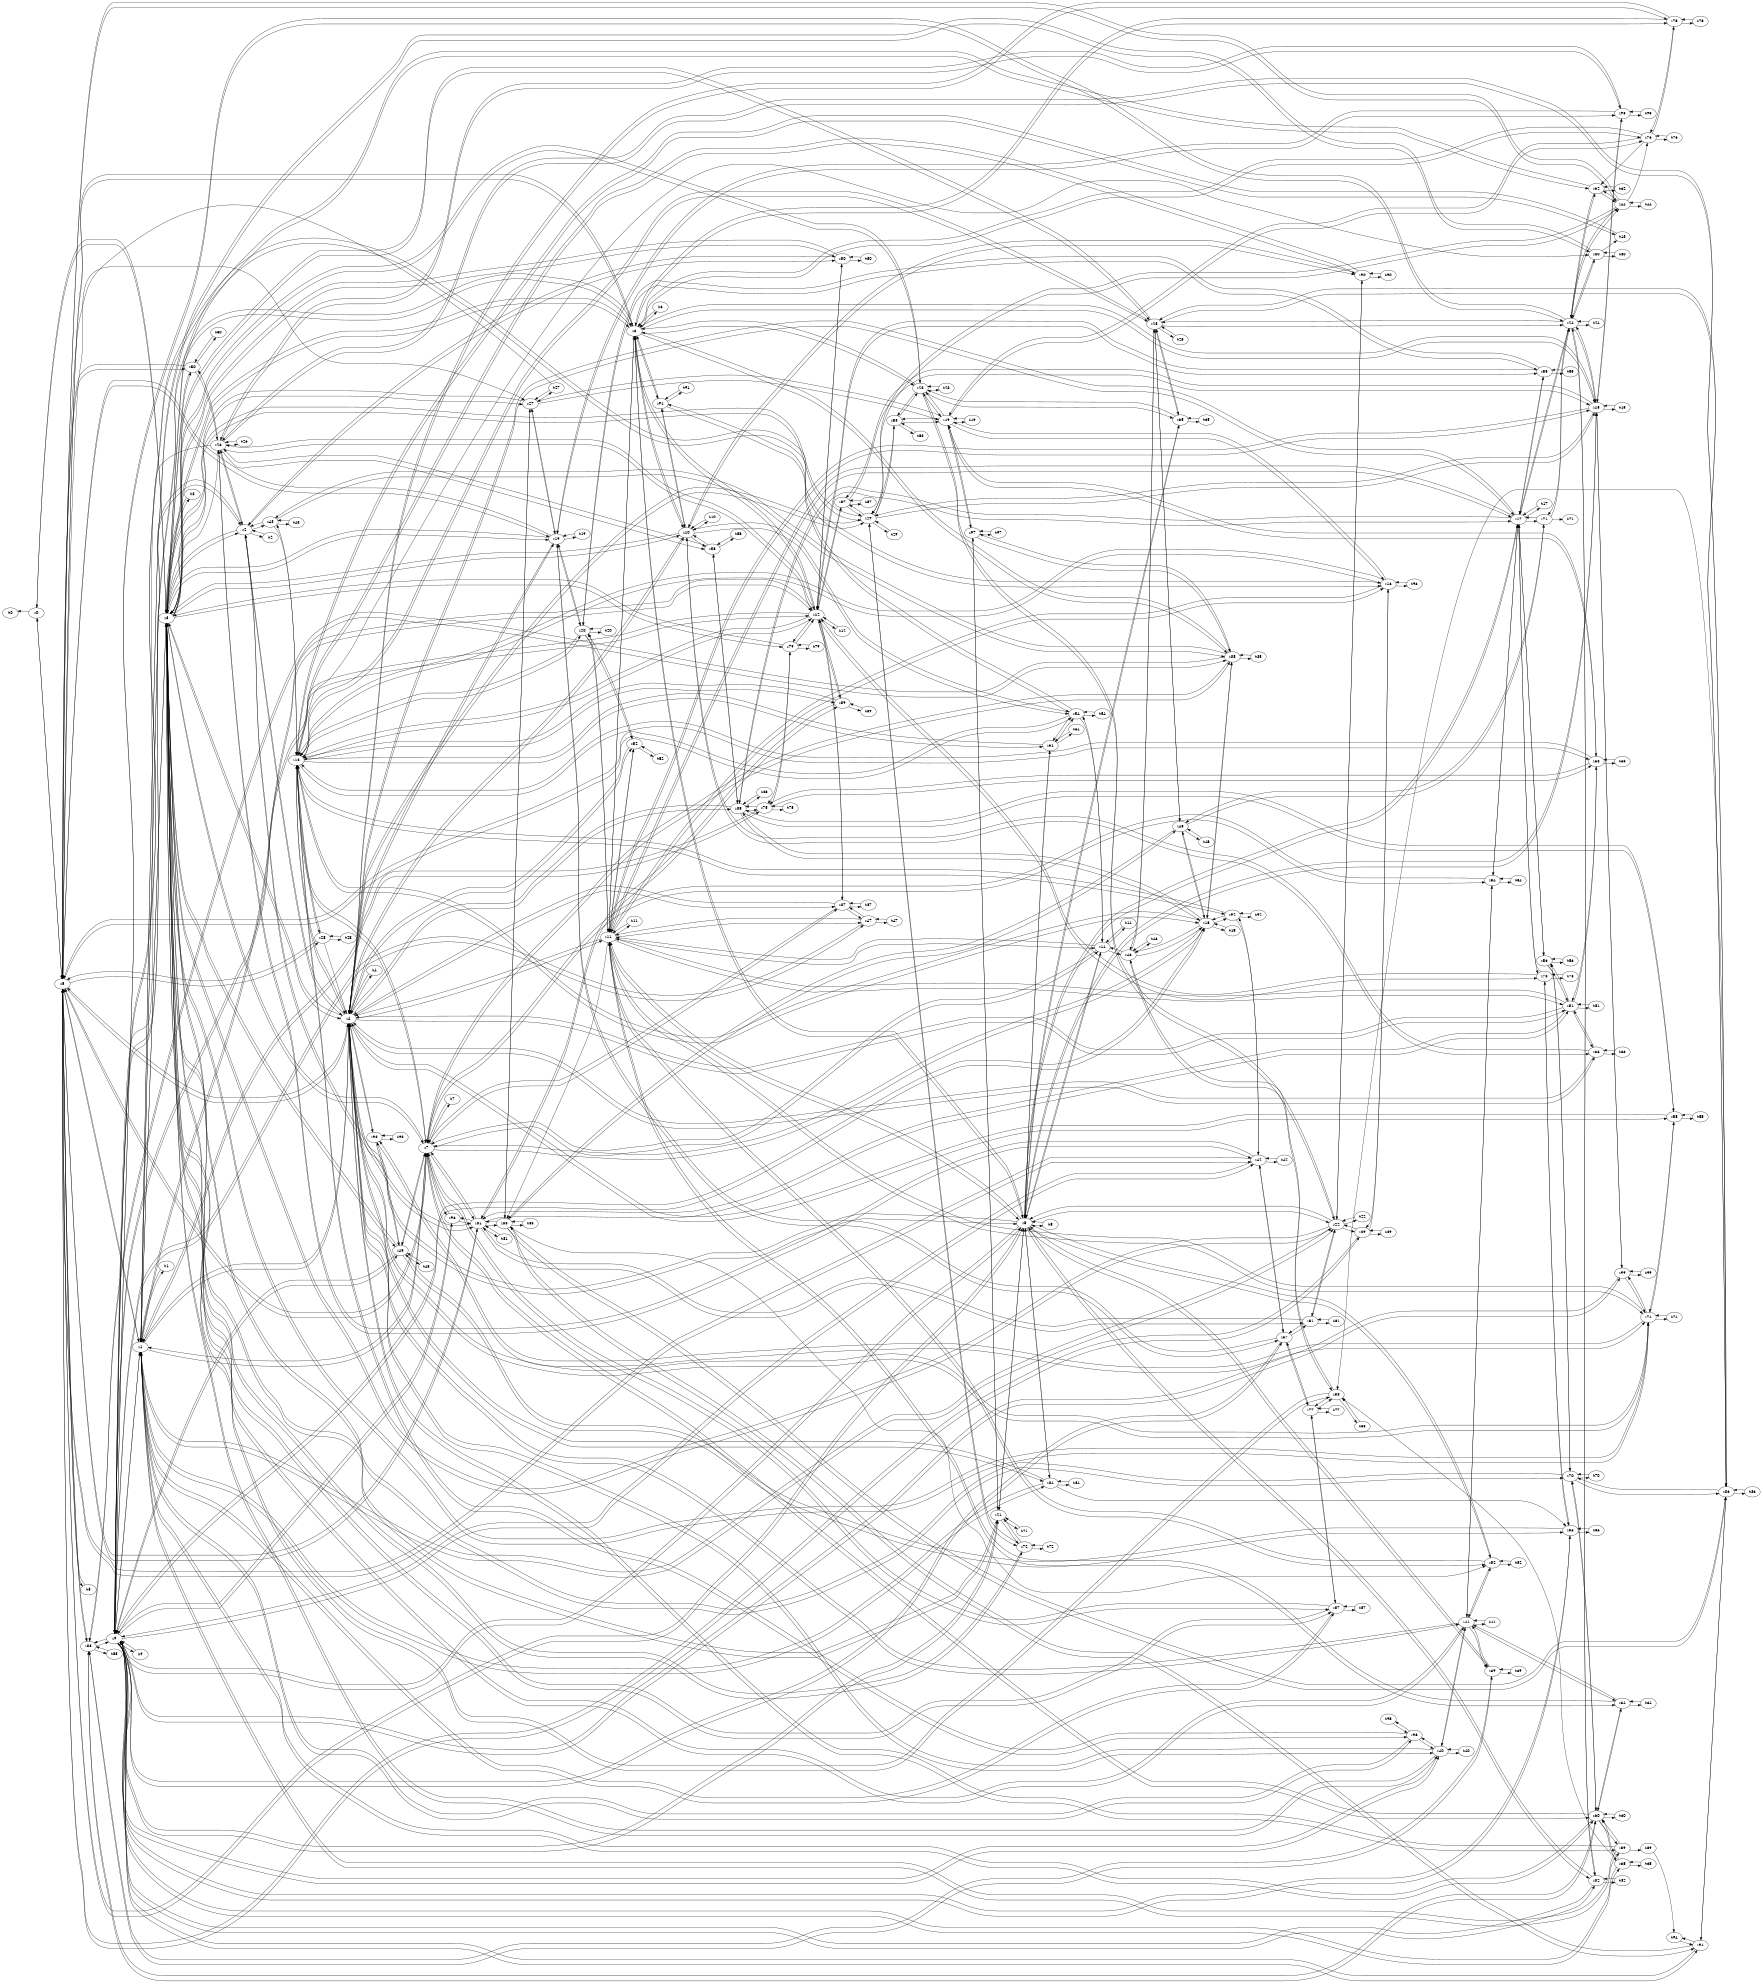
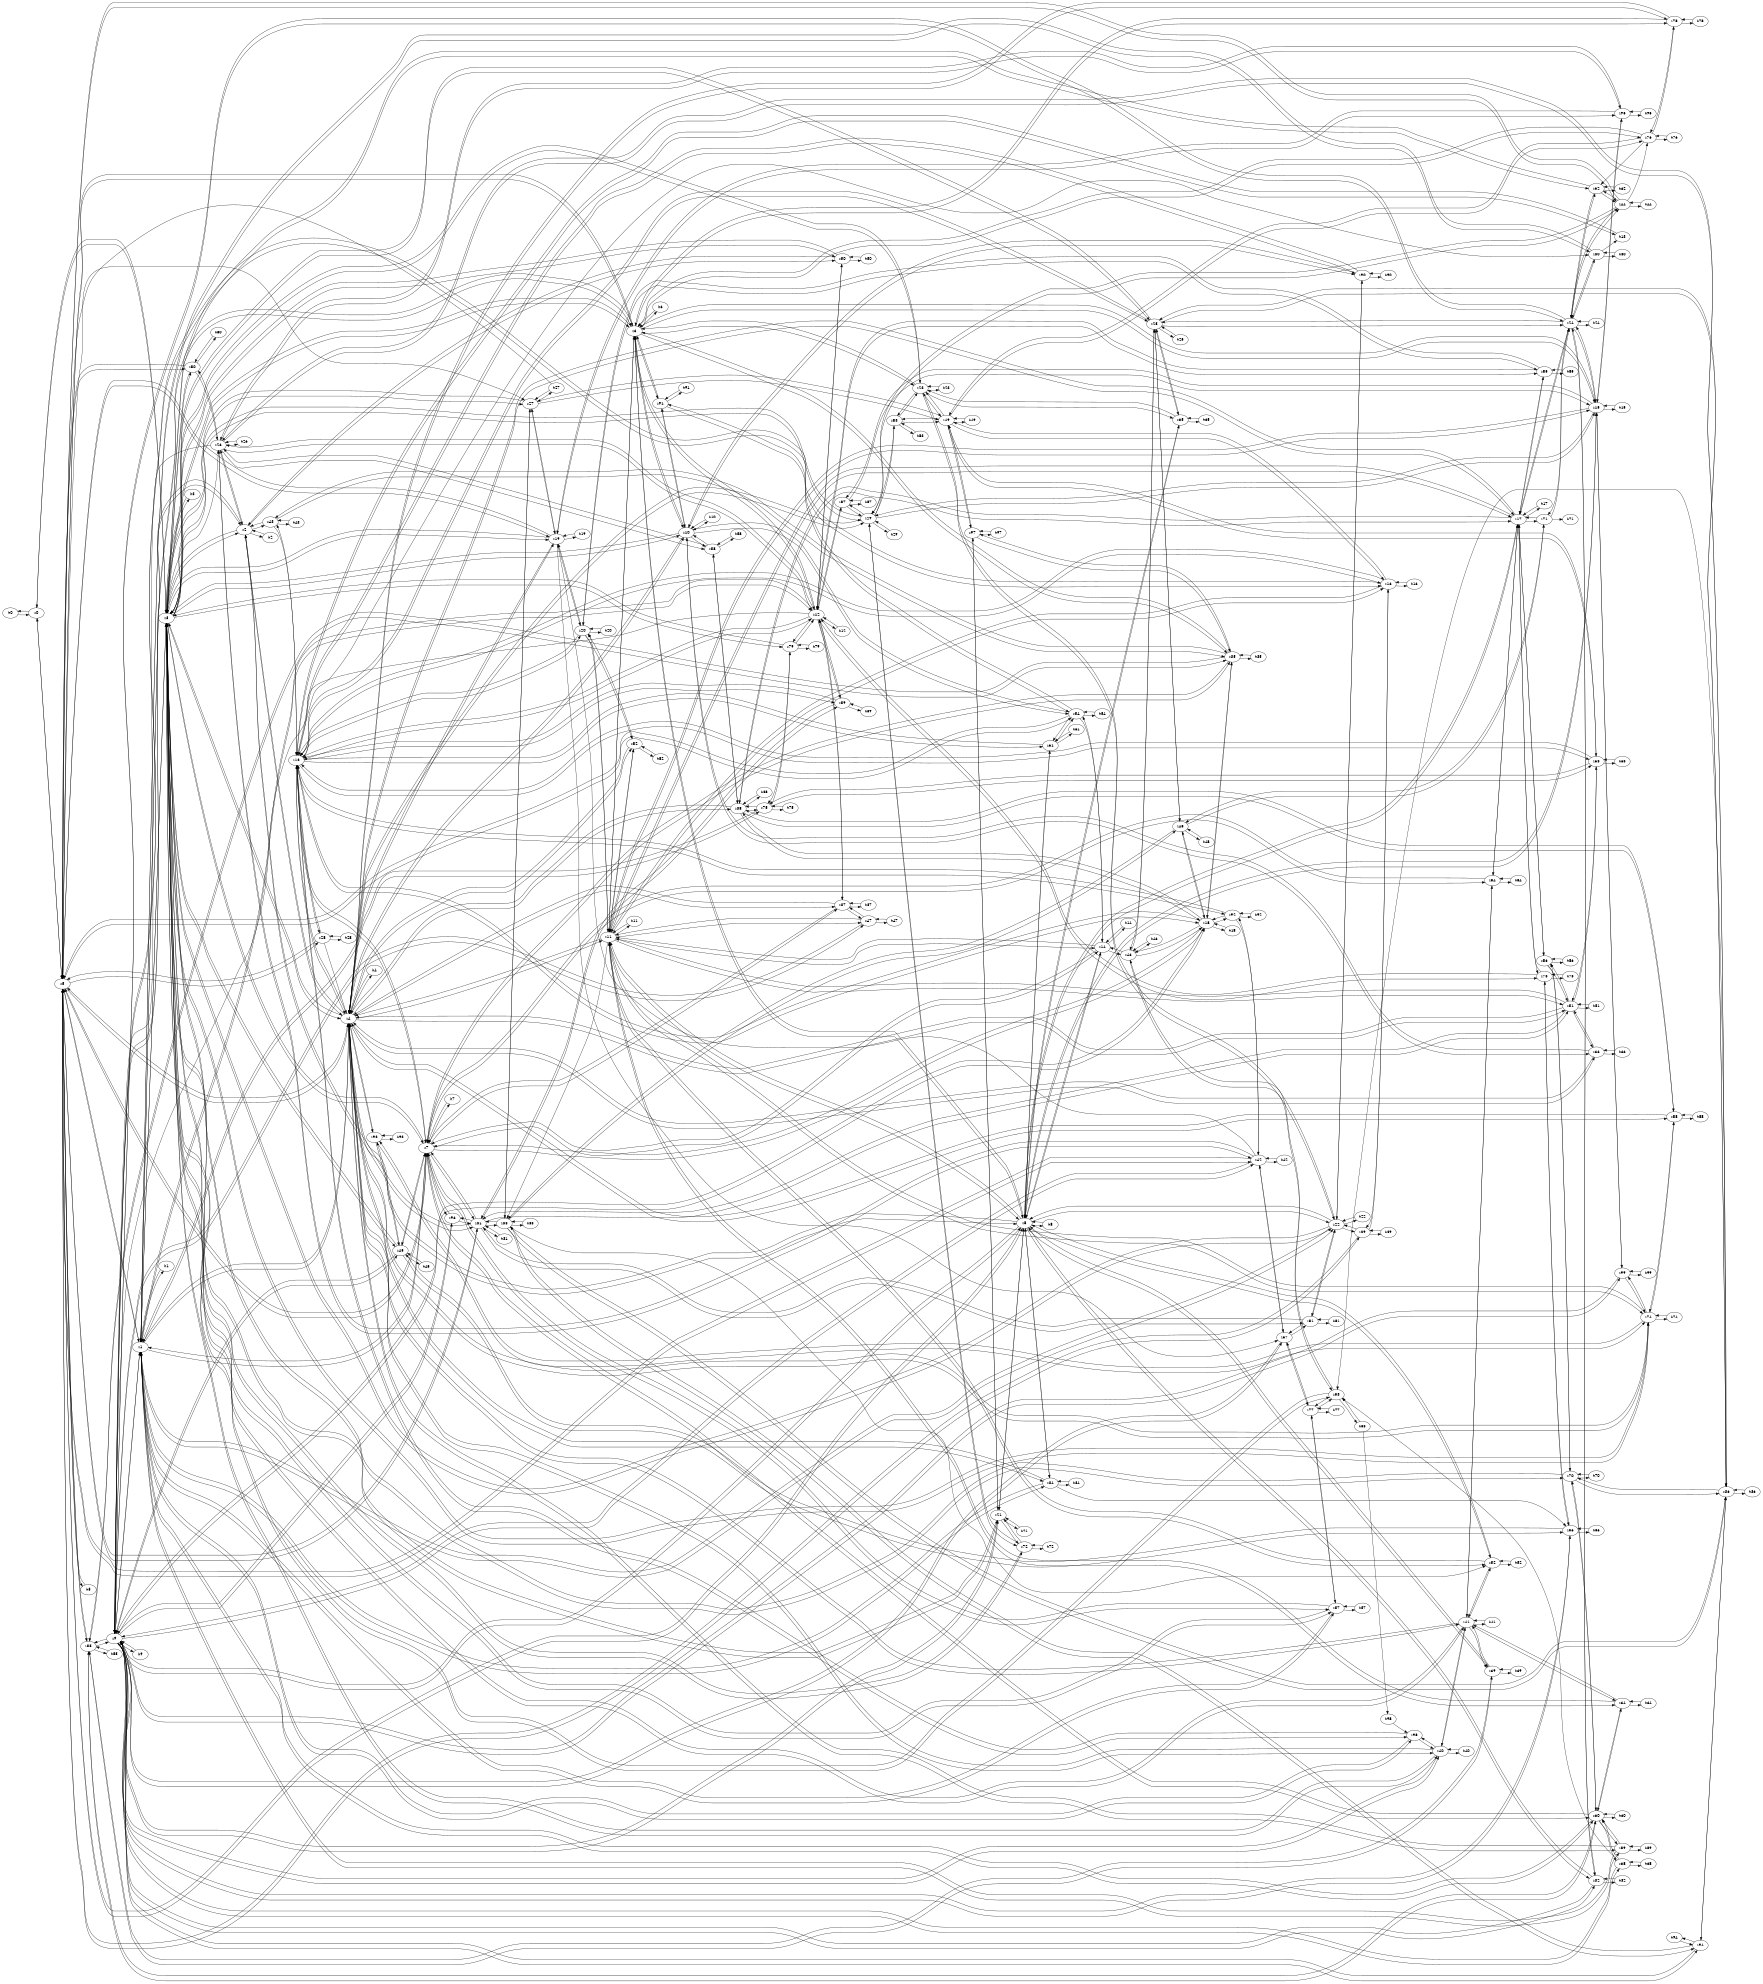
node "h96": label "h96" -> "h16"
edge "h0" -> "s0": added
edge "s9" -> "s12": removed
edge "s67" -> "s19": now "s42" -> "s19"
edge "s98" -> "h98": now "h53" -> "h98"
edge "h89" -> "h94": now "h89" -> "s89"
